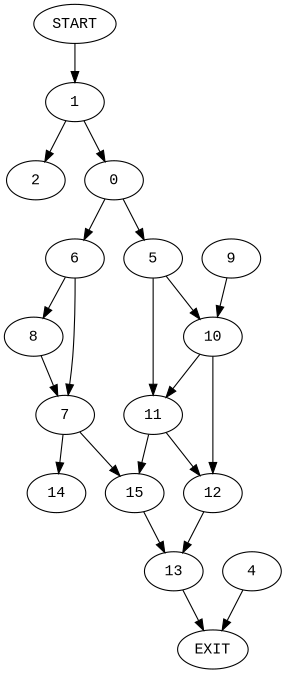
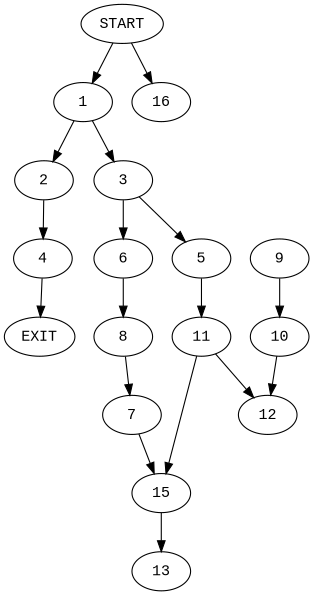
node "16": added
node "0": label "0" -> "3"
edge "2" -> "4": added
edge "5" -> "10": removed
edge "6" -> "7": removed
edge "10" -> "11": removed
node "14": removed
edge "12" -> "13": removed
edge "13" -> "EXIT": removed
